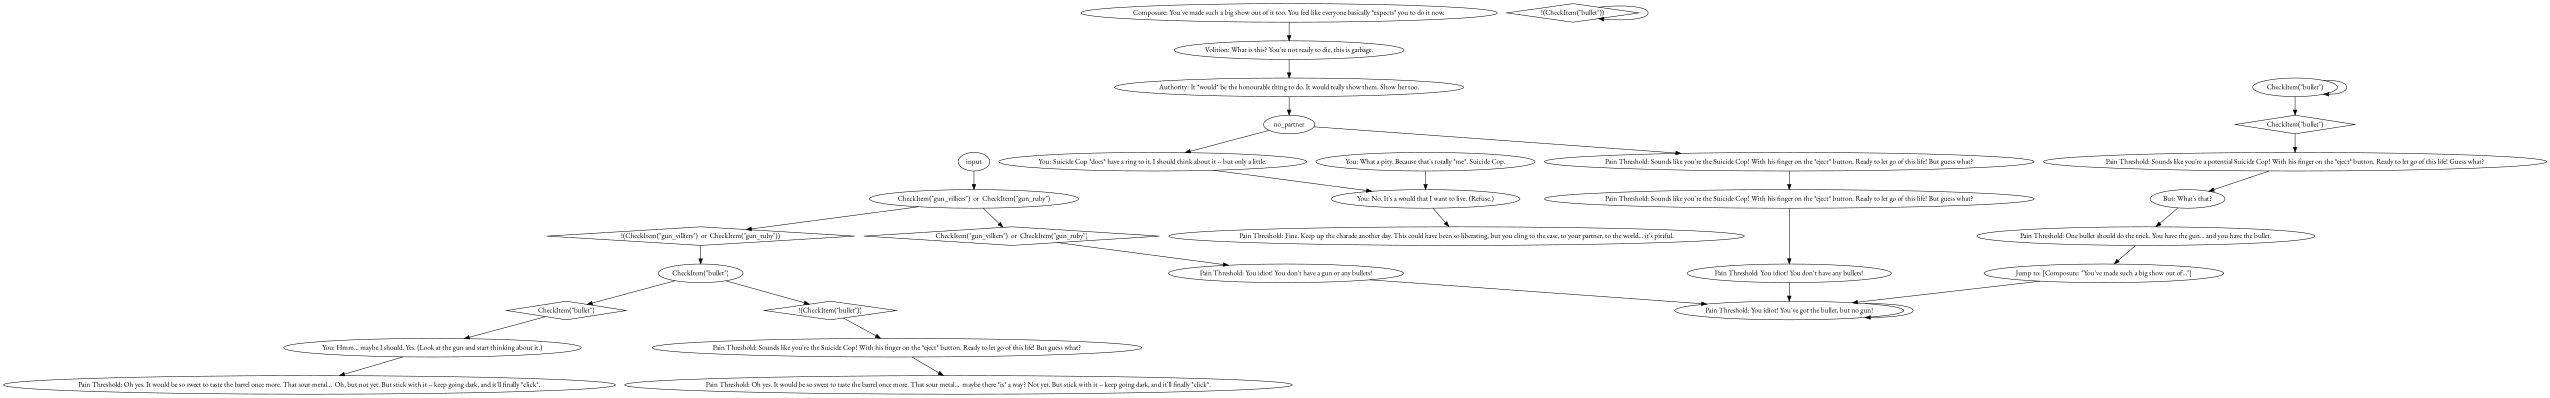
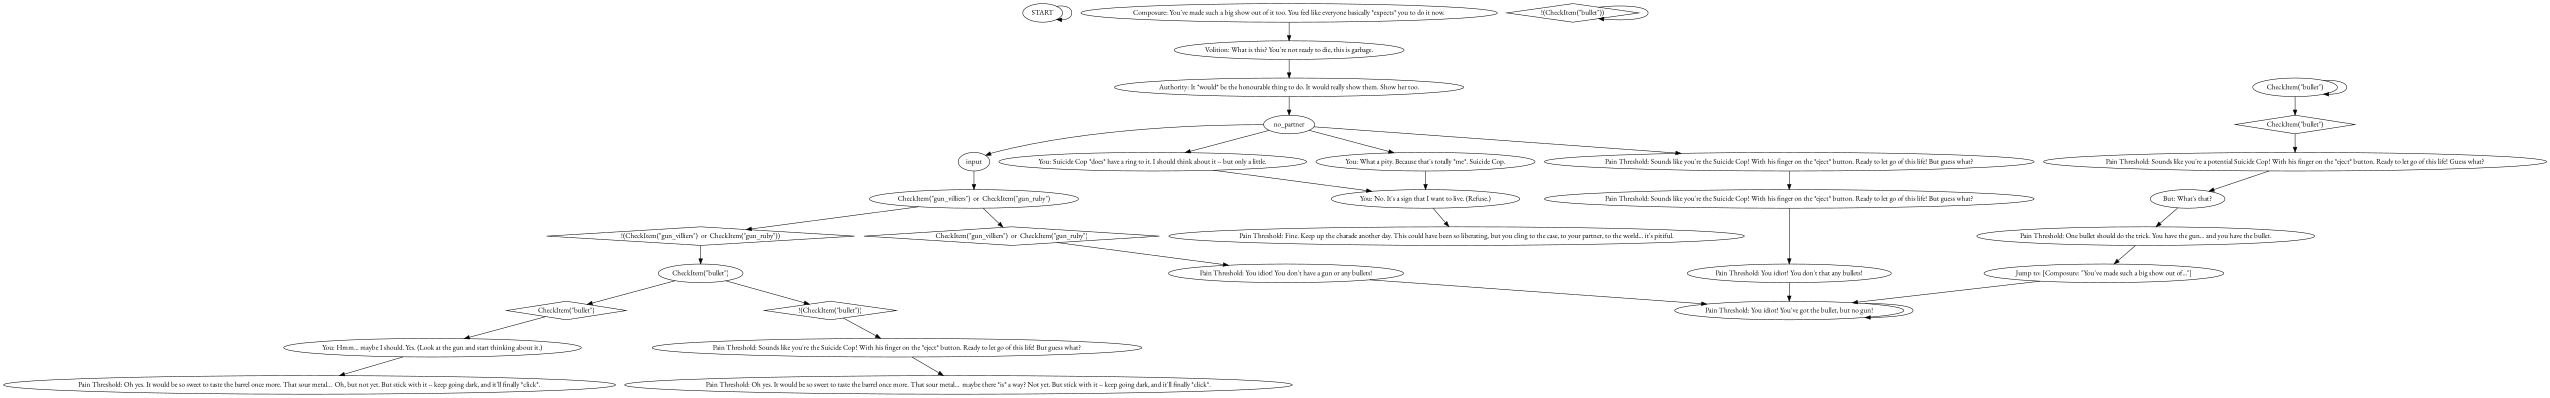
node "START": added
edge "no_partner" -> "input": added
edge "no_partner" -> "You: What a pity. Because that's totally *me*. Suicide Cop.": added
node "You: No. It's a would that I want to live. (Refuse.)": label "You: No. It's a would that I want to live. (Refuse.)" -> "You: No. It's a sign that I want to live. (Refuse.)"
node "Pain Threshold: You idiot! You don't have any bullets!": label "Pain Threshold: You idiot! You don't have any bullets!" -> "Pain Threshold: You idiot! You don't that any bullets!"
